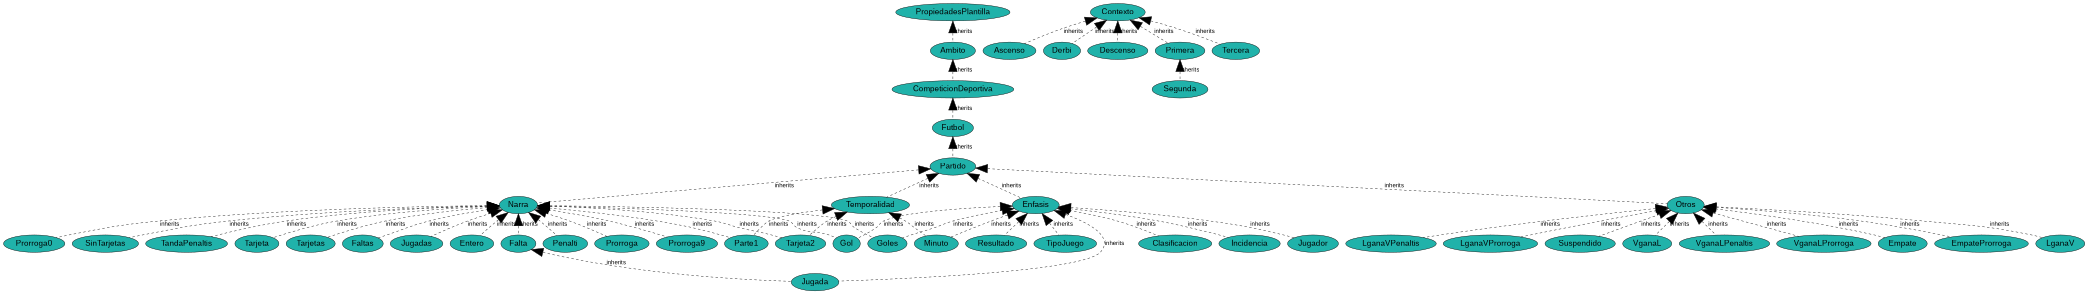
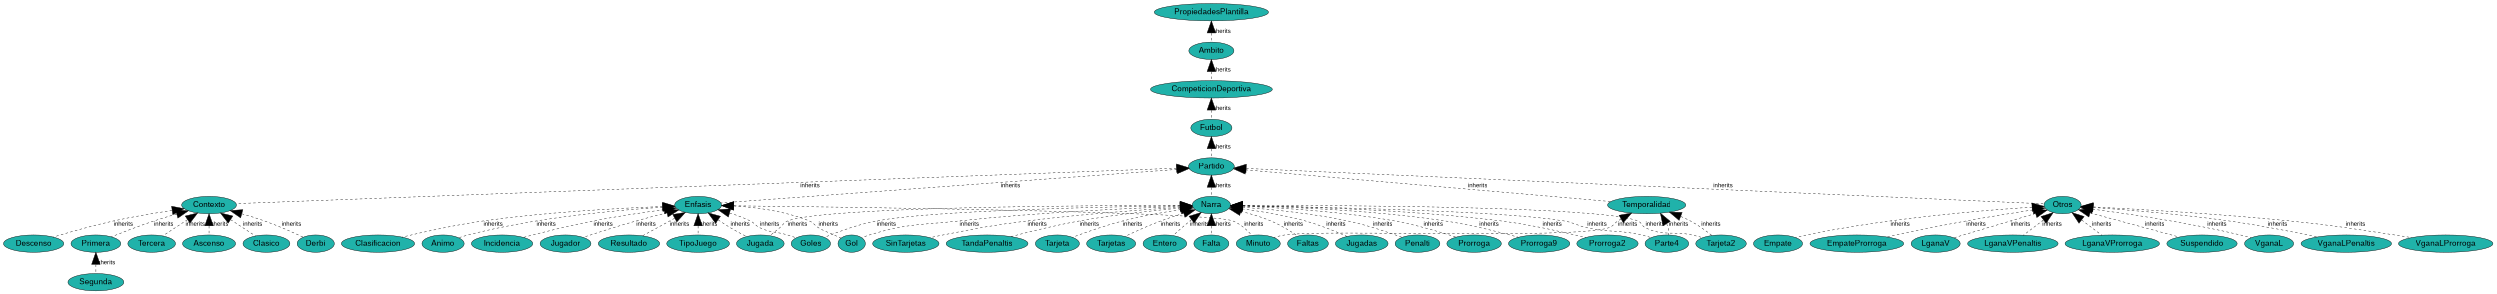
edge "Partido" -- "Contexto": added, label "inherits"
node "Prorroga0": label "Prorroga0" -> "Prorroga2"
node "Clasico": added
node "Animo": added
node "Parte1": label "Parte1" -> "Parte4"
edge "Falta" -- "Jugada": now "Narra" -- "Jugada"
